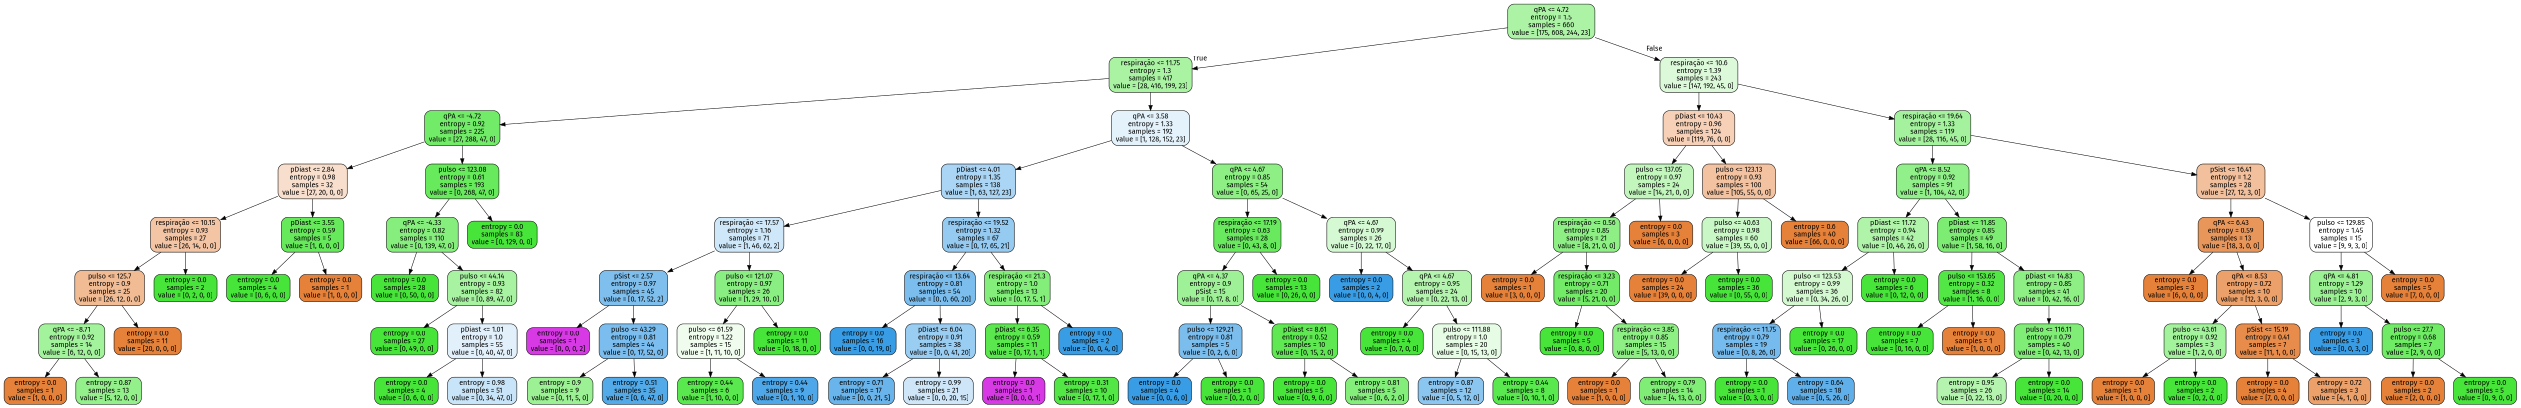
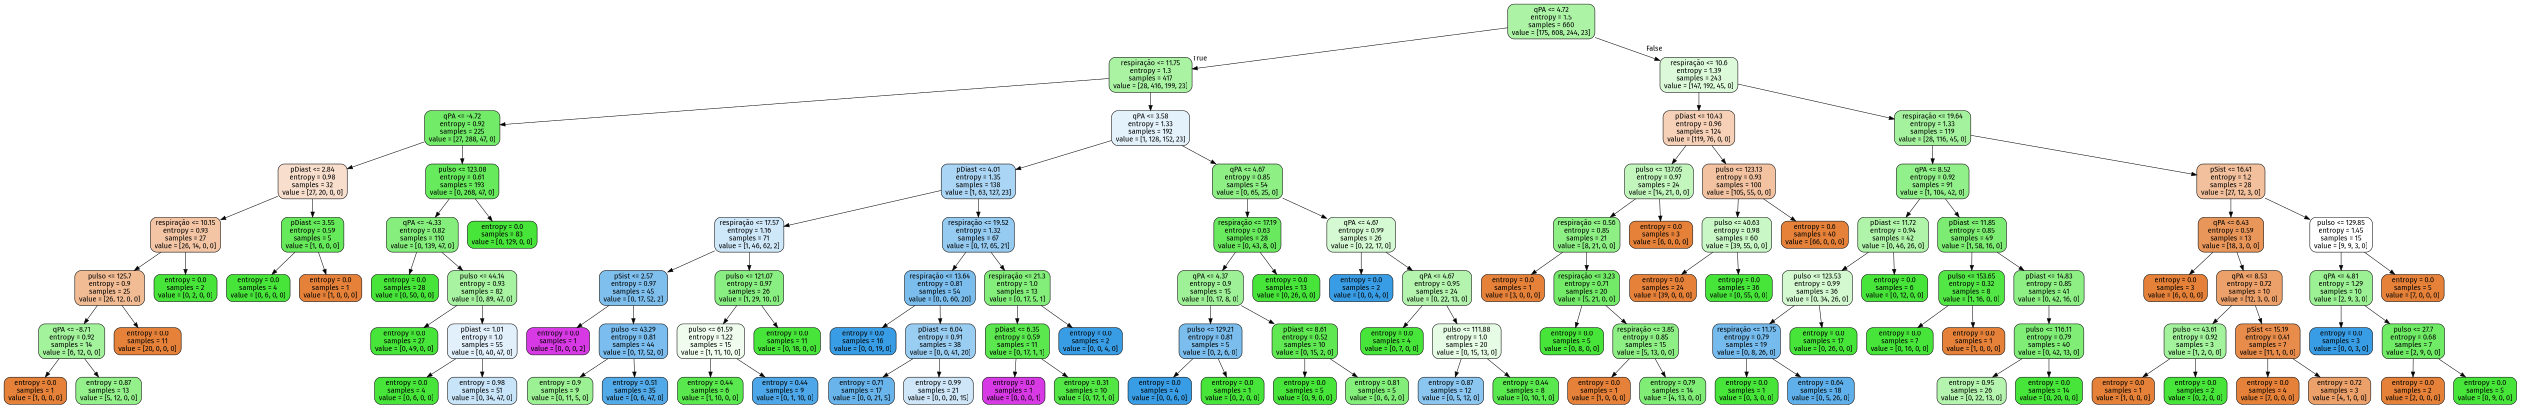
node "qPA <= 4.37 entropy = 0.9 pSist = 15 value = [0, 17, 8, 0]": label "qPA <= 4.37 entropy = 0.9 pSist = 15 value = [0, 17, 8, 0]" -> "qPA <= 4.37 entropy = 0.9 samples = 15 value = [0, 17, 8, 0]"
